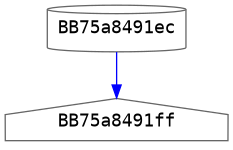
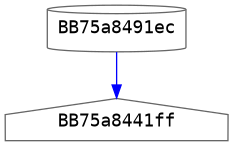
node "BB75a8491ff": label "BB75a8491ff" -> "BB75a8441ff"
